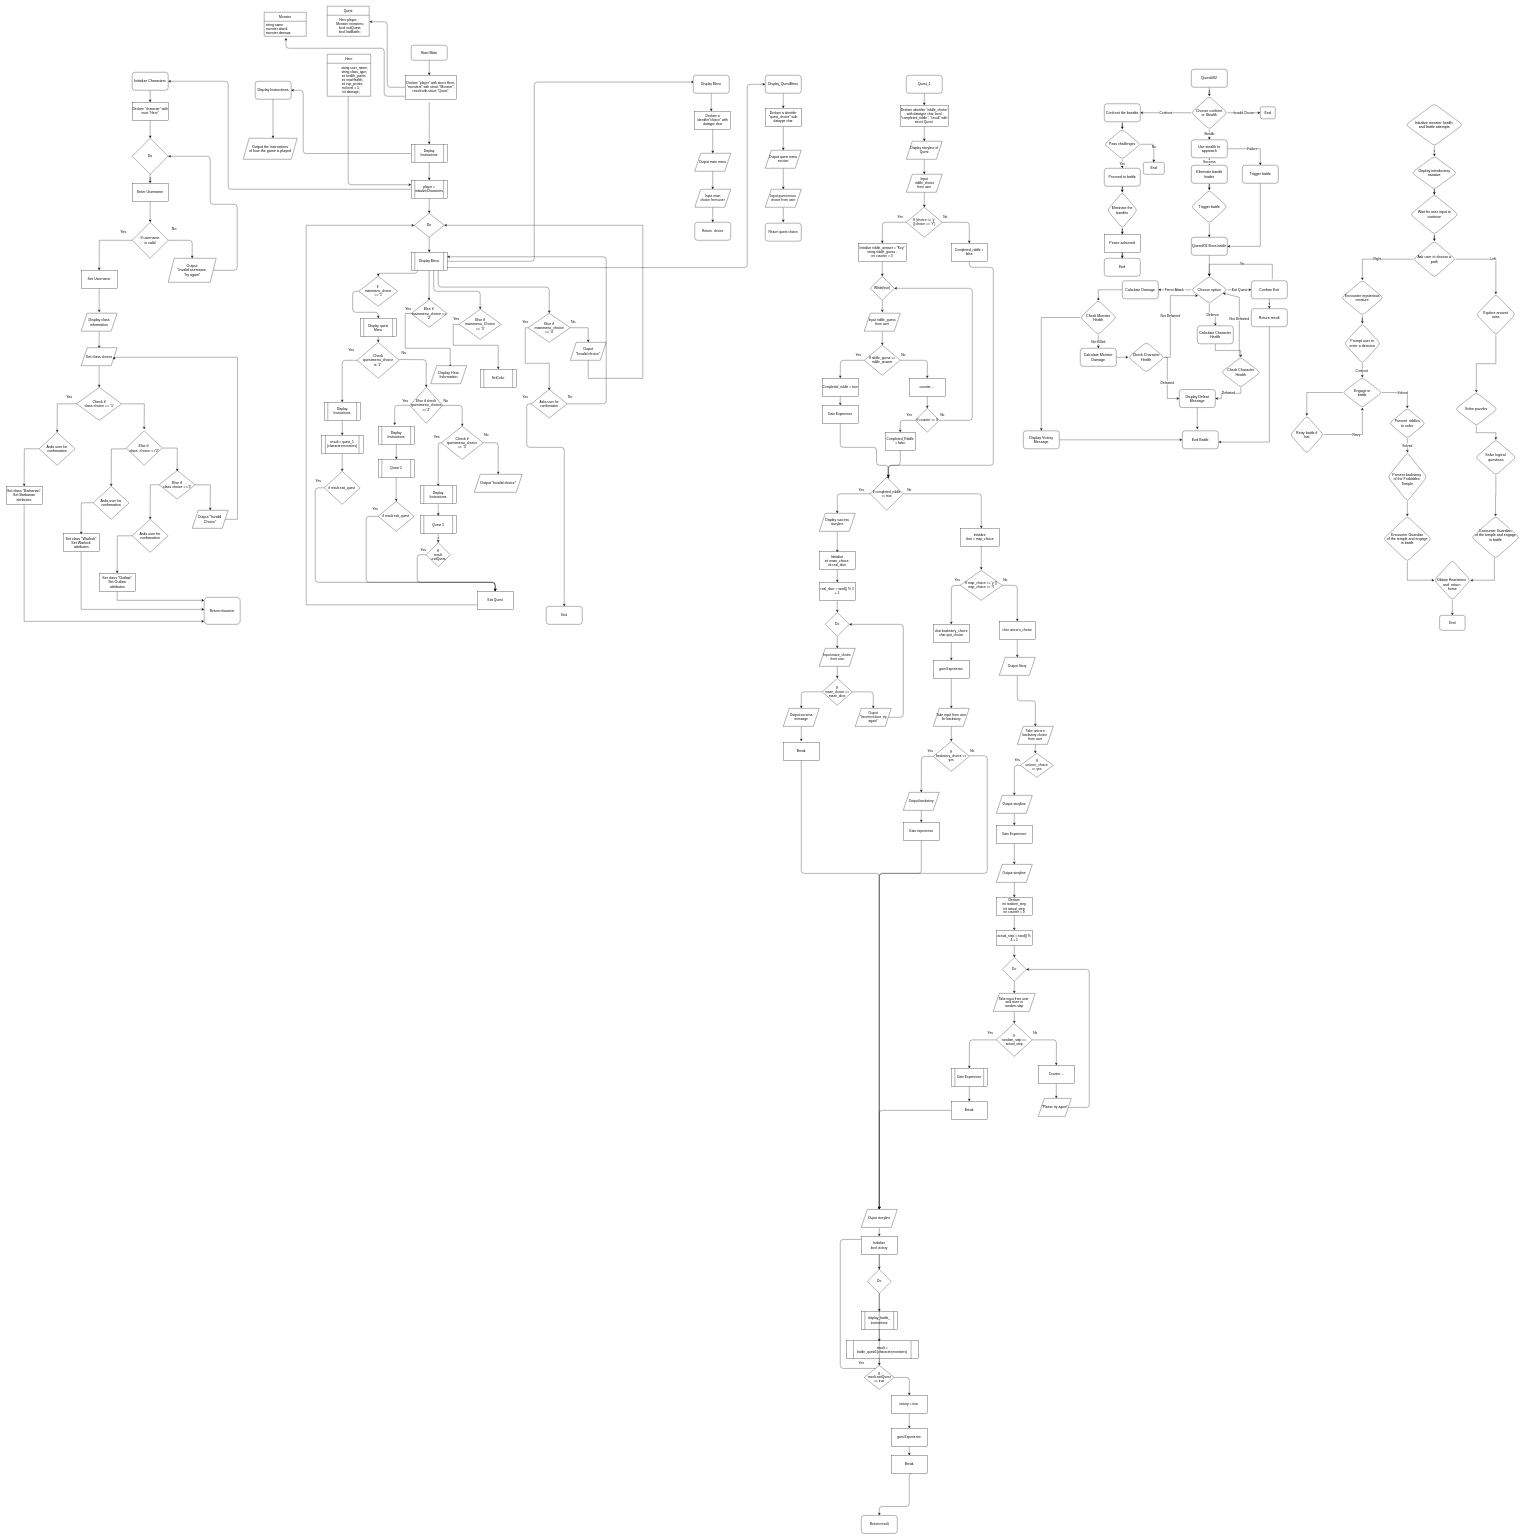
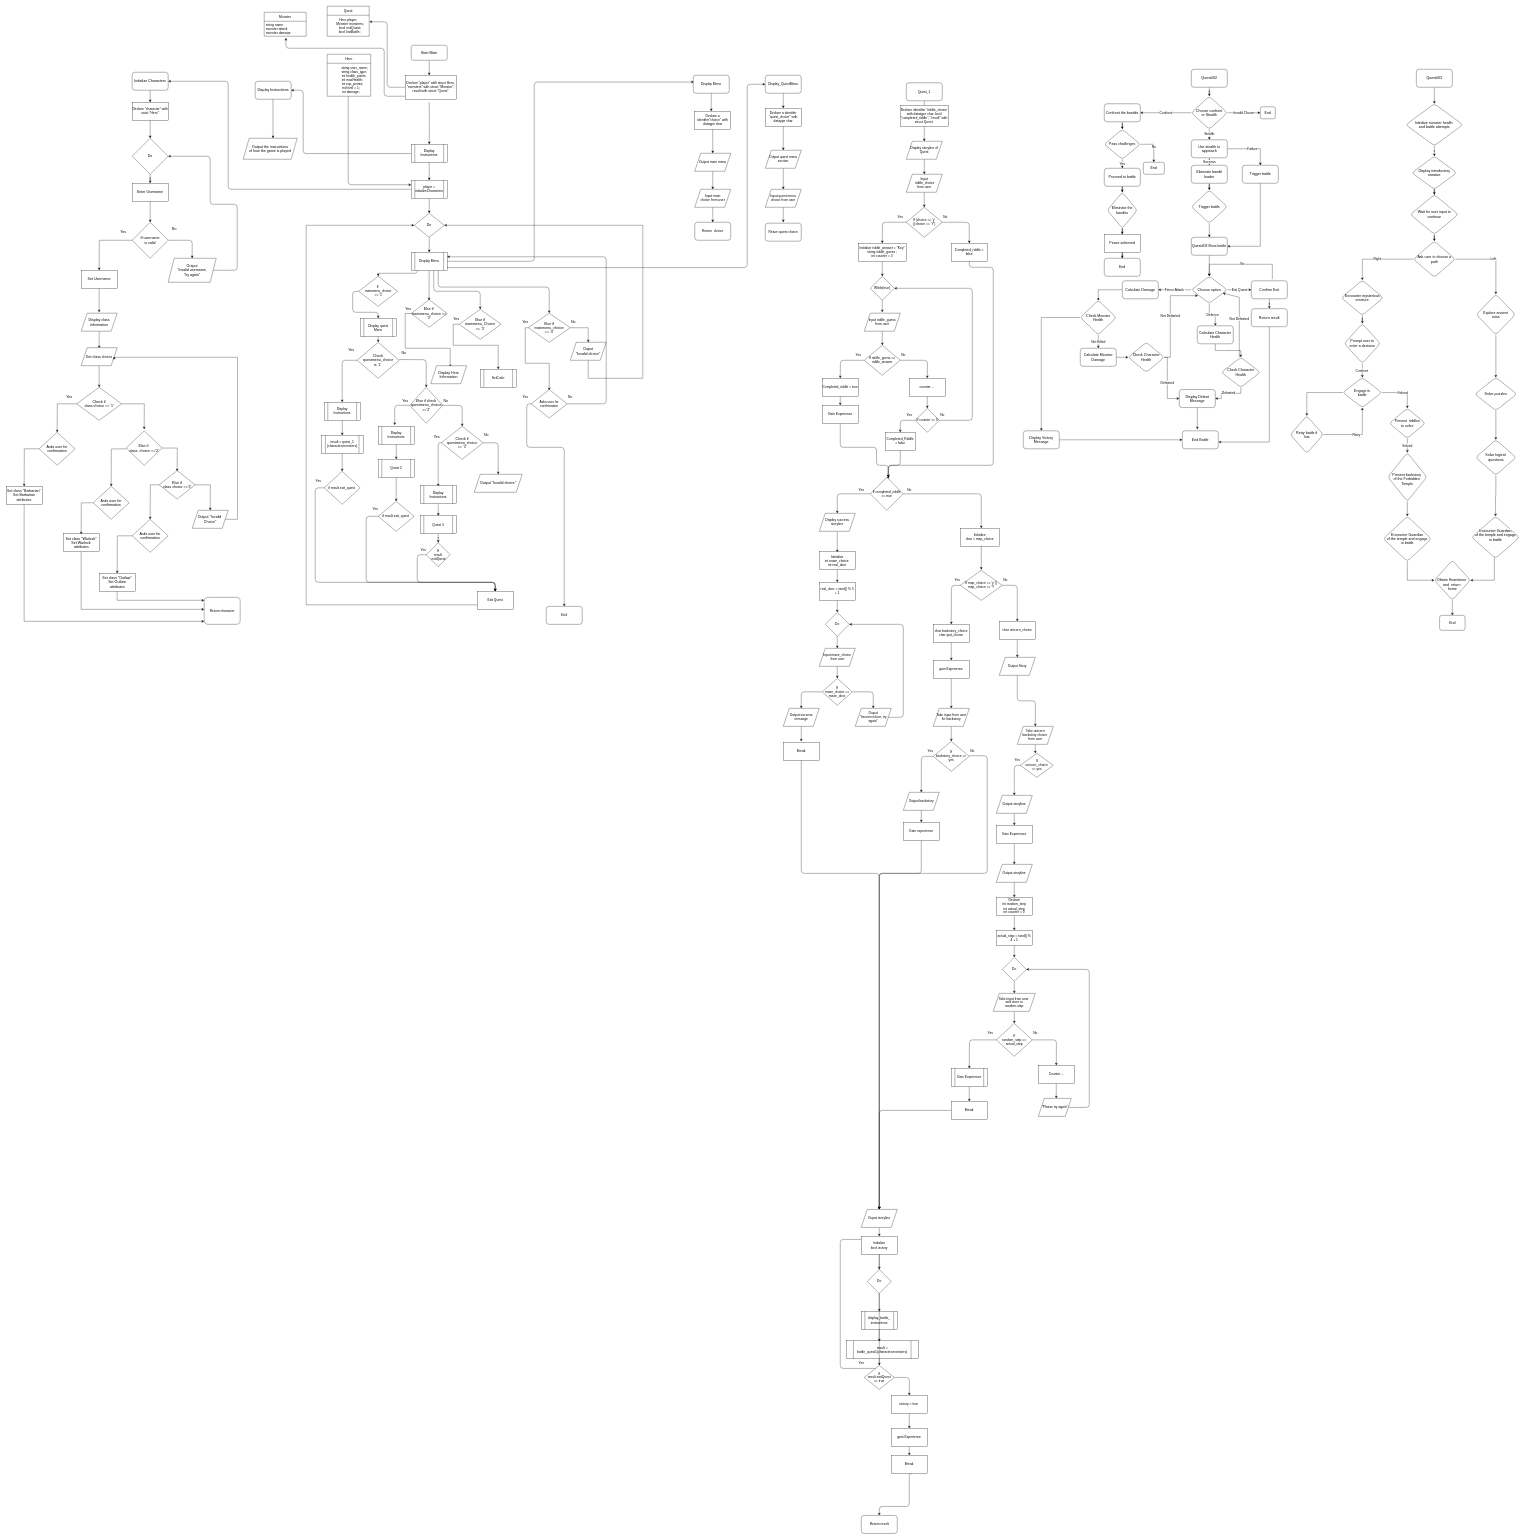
node "Quest#03": added
node "Quest_1": moved (924, 84) -> (924, 92)
edge "Quest#03" -> "Initialize monster health and battle attempts": added
node "Solve puzzles": moved (1476, 409) -> (1496, 394)
